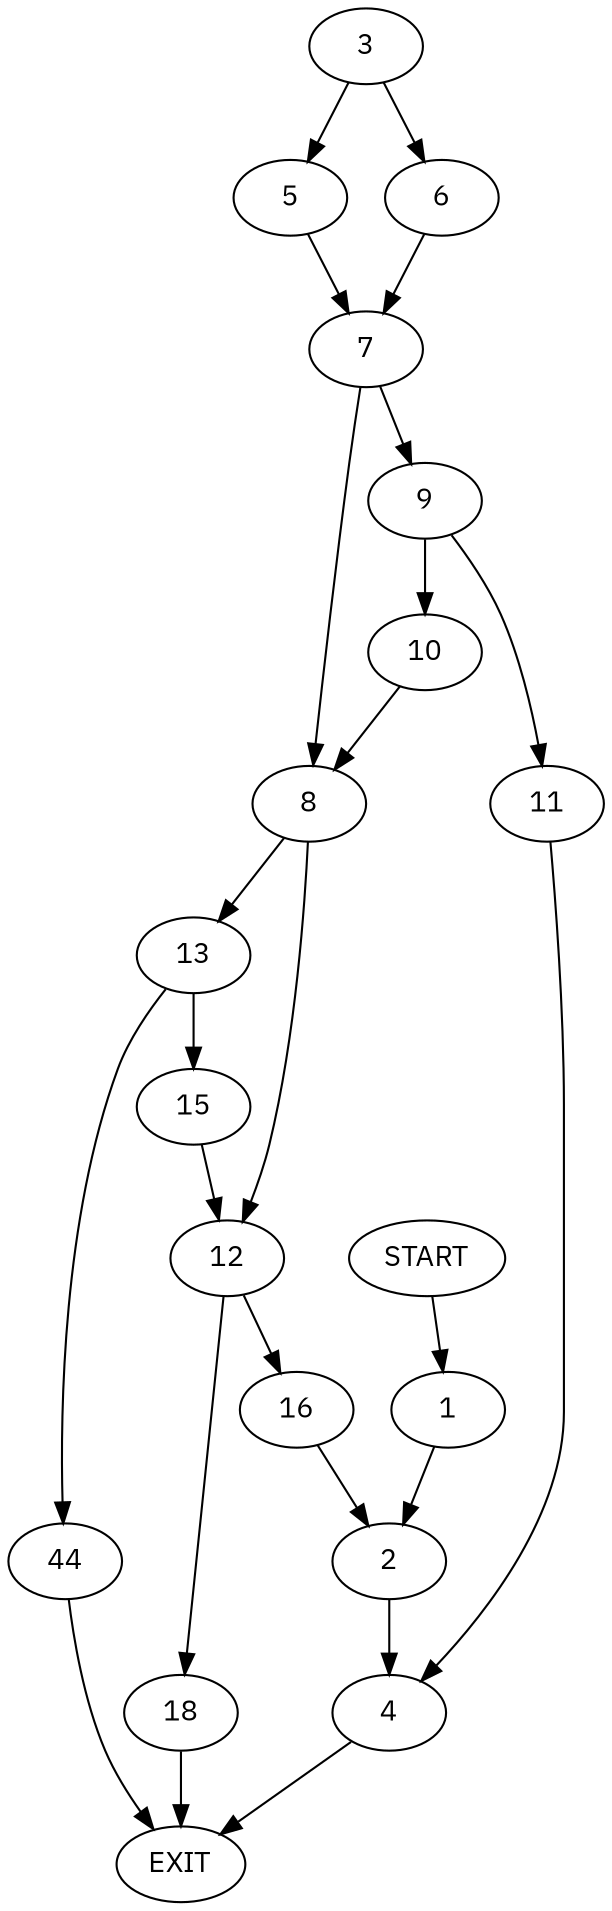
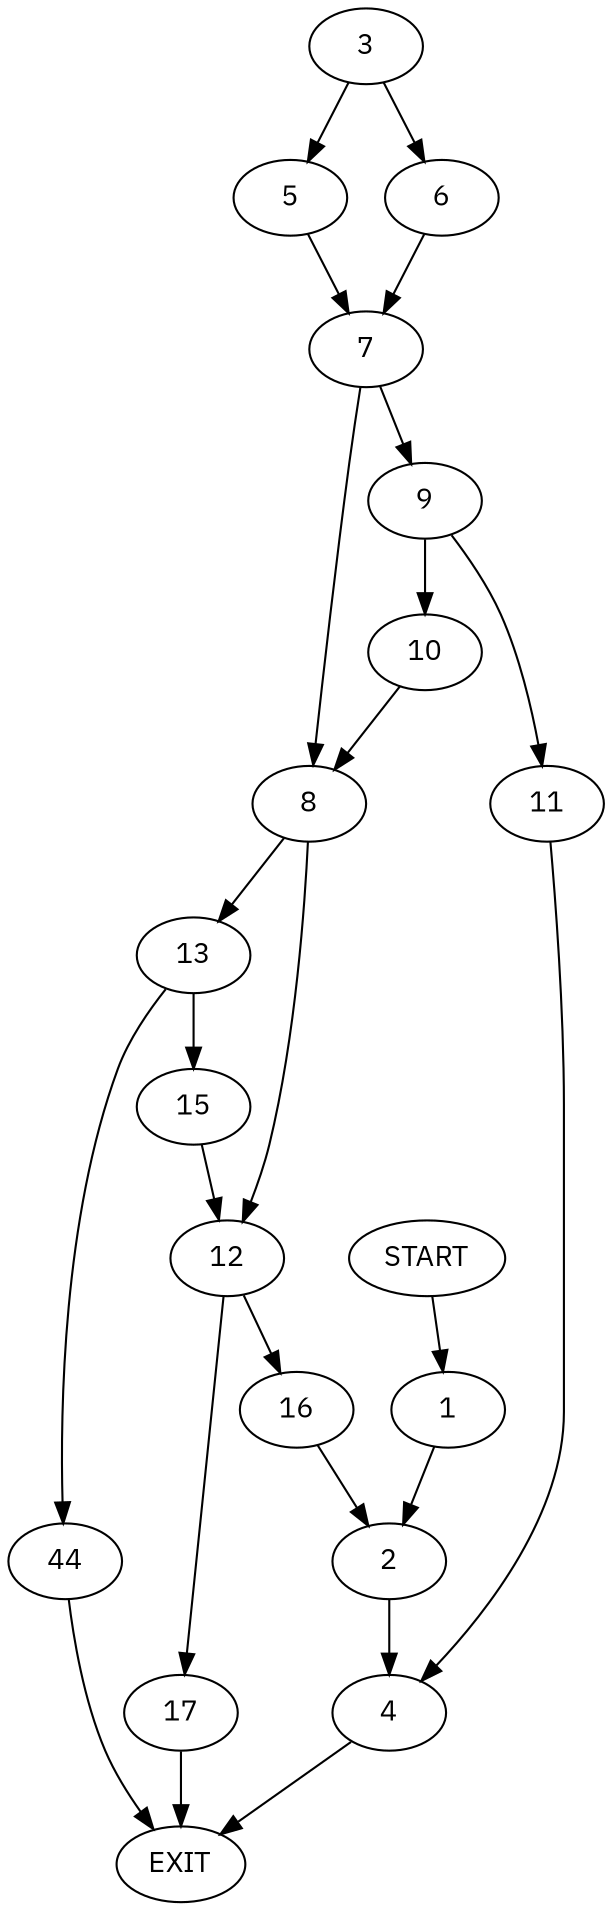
node "18": label "18" -> "17"
